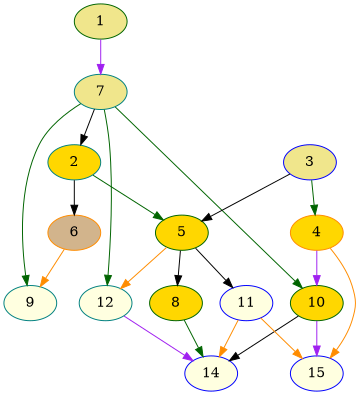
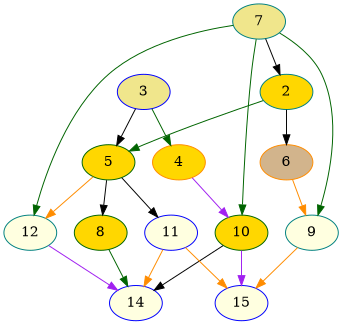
node "1": removed
edge "4" -> "15": now "9" -> "15"
